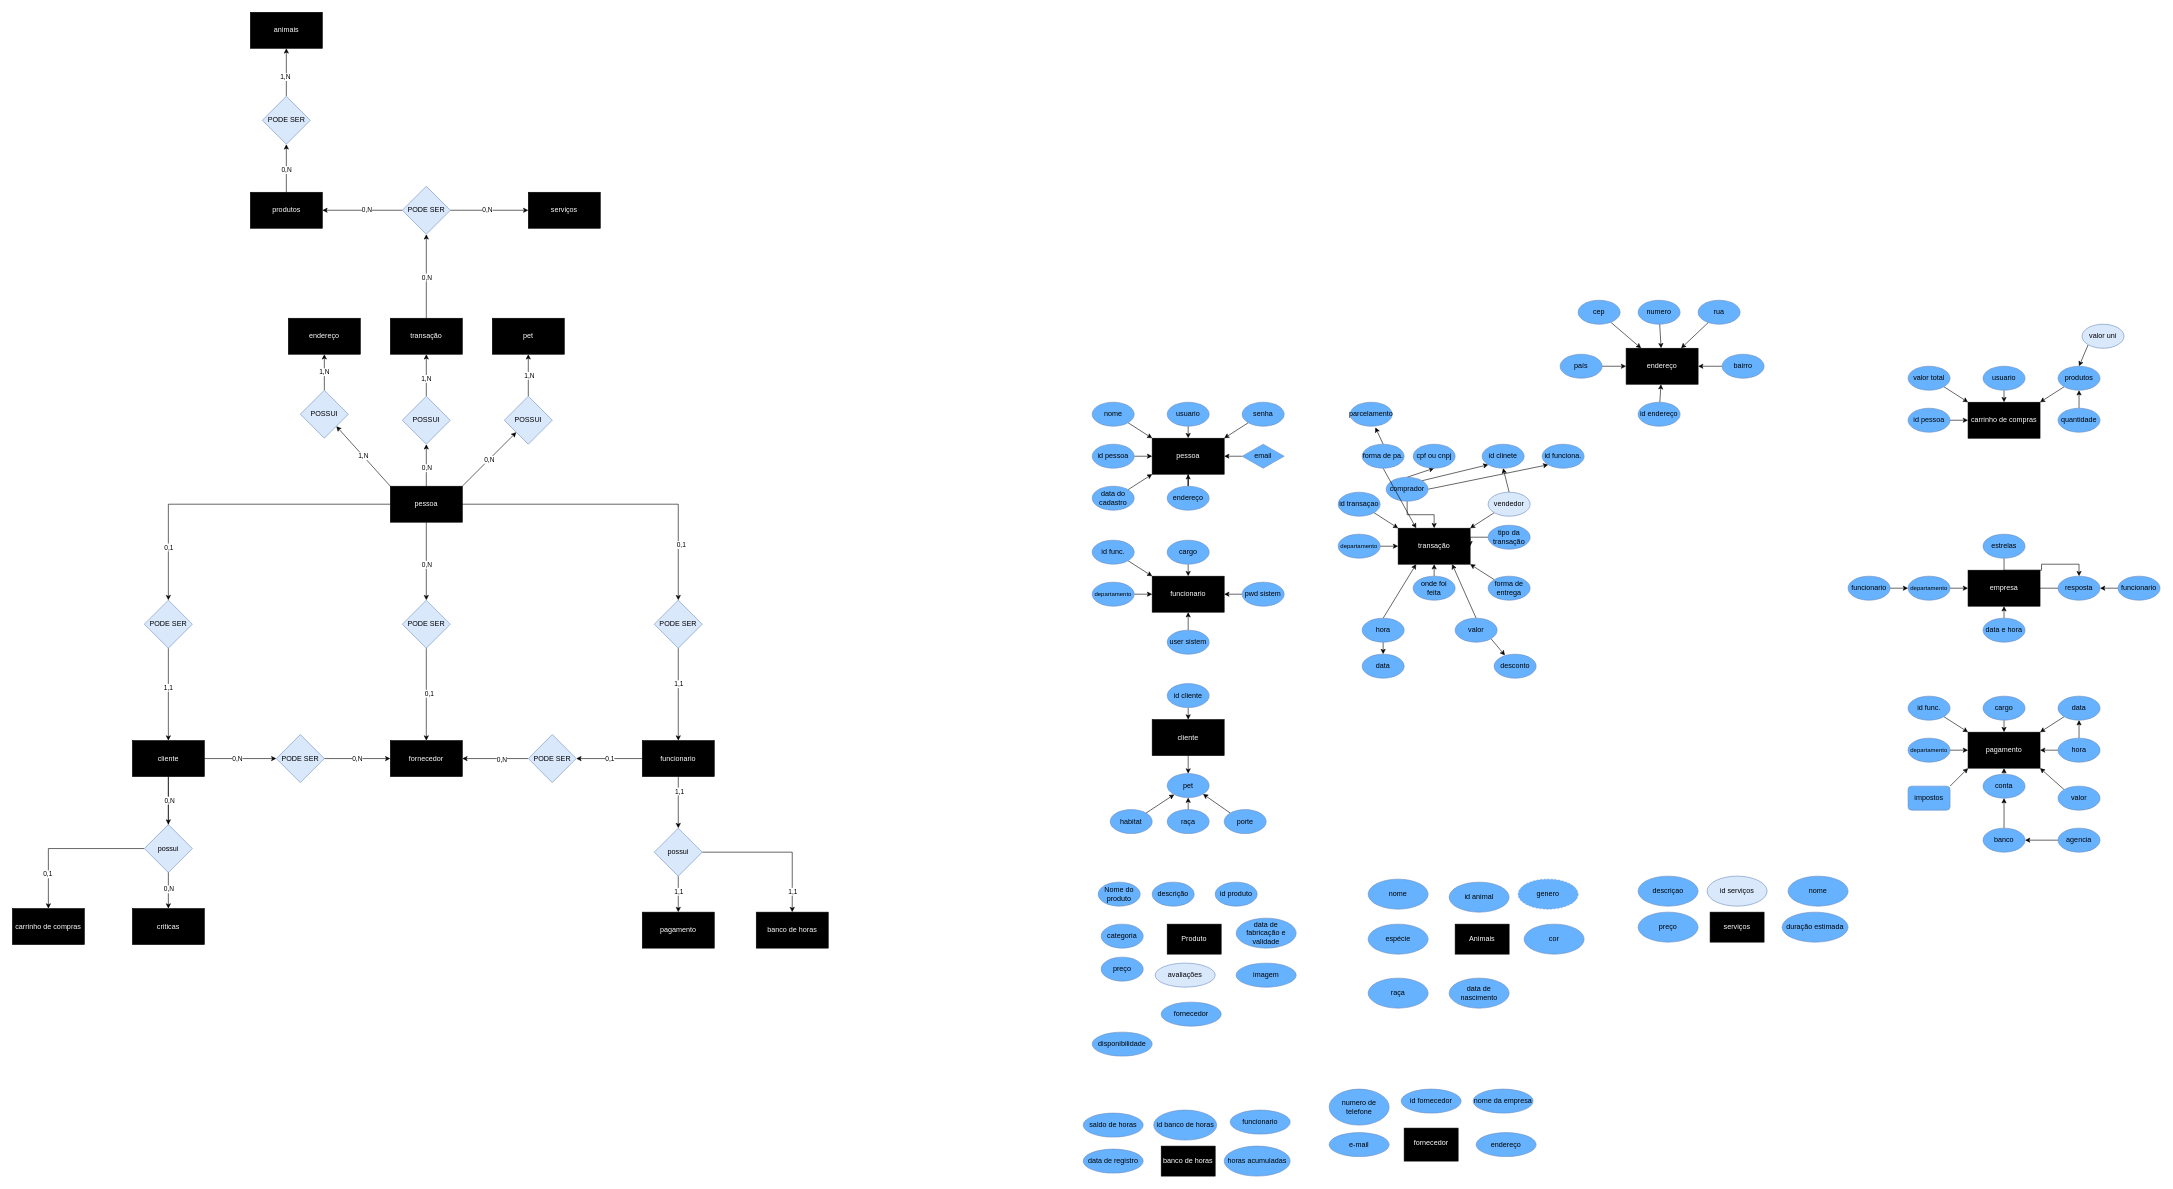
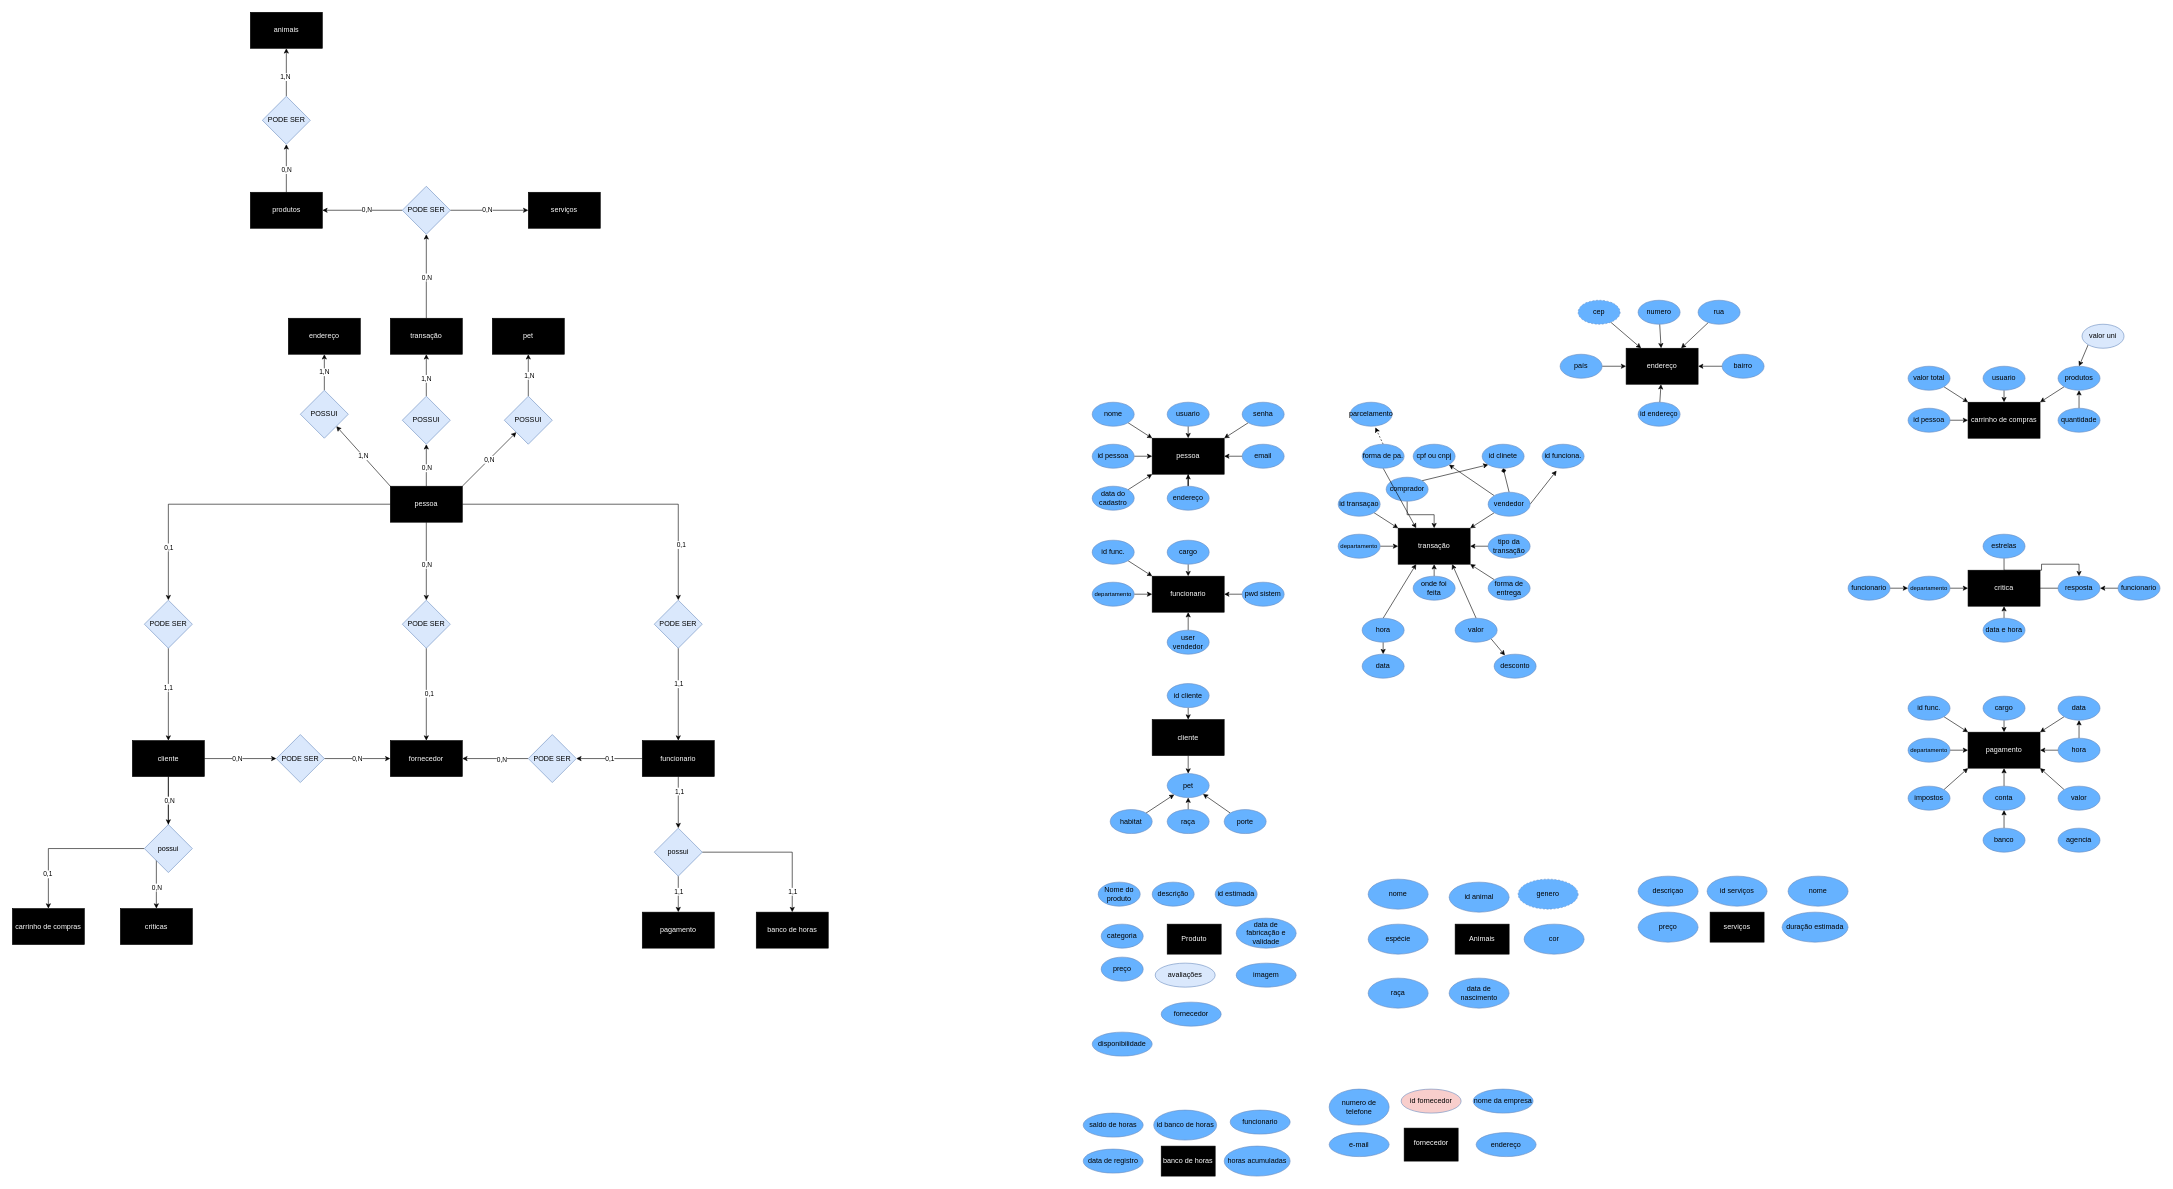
node "cep": style solid -> dashed
edge "forma de pa." -> "parcelamento": style solid -> dashed
node "email": shape diamond -> ellipse
edge "comprador" -> "cpf ou cnpj": removed
edge "vendedor" -> "id clinete": arrowhead classic -> diamond
edge "comprador" -> "id funciona.": removed
edge "vendedor" -> "cpf ou cnpj": added
edge "vendedor" -> "id funciona.": added
node "vendedor": fillcolor #dae8fc -> #66b2ff
node "tipo da transação": moved (1509, 537) -> (1509, 546)
node "empresa": label "empresa" -> "critica"
node "user sistem": label "user sistem" -> "user vendedor"
node "conta": moved (2004, 786) -> (2004, 798)
node "impostos": shape rounded rectangle -> ellipse
edge "agencia" -> "banco": removed
node "id serviços": fillcolor #dae8fc -> #66b2ff
node "id produto": label "id produto" -> "id estimada"
node "criticas": moved (168, 927) -> (156, 927)
node "id fornecedor": fillcolor #66b2ff -> #f8cecc
